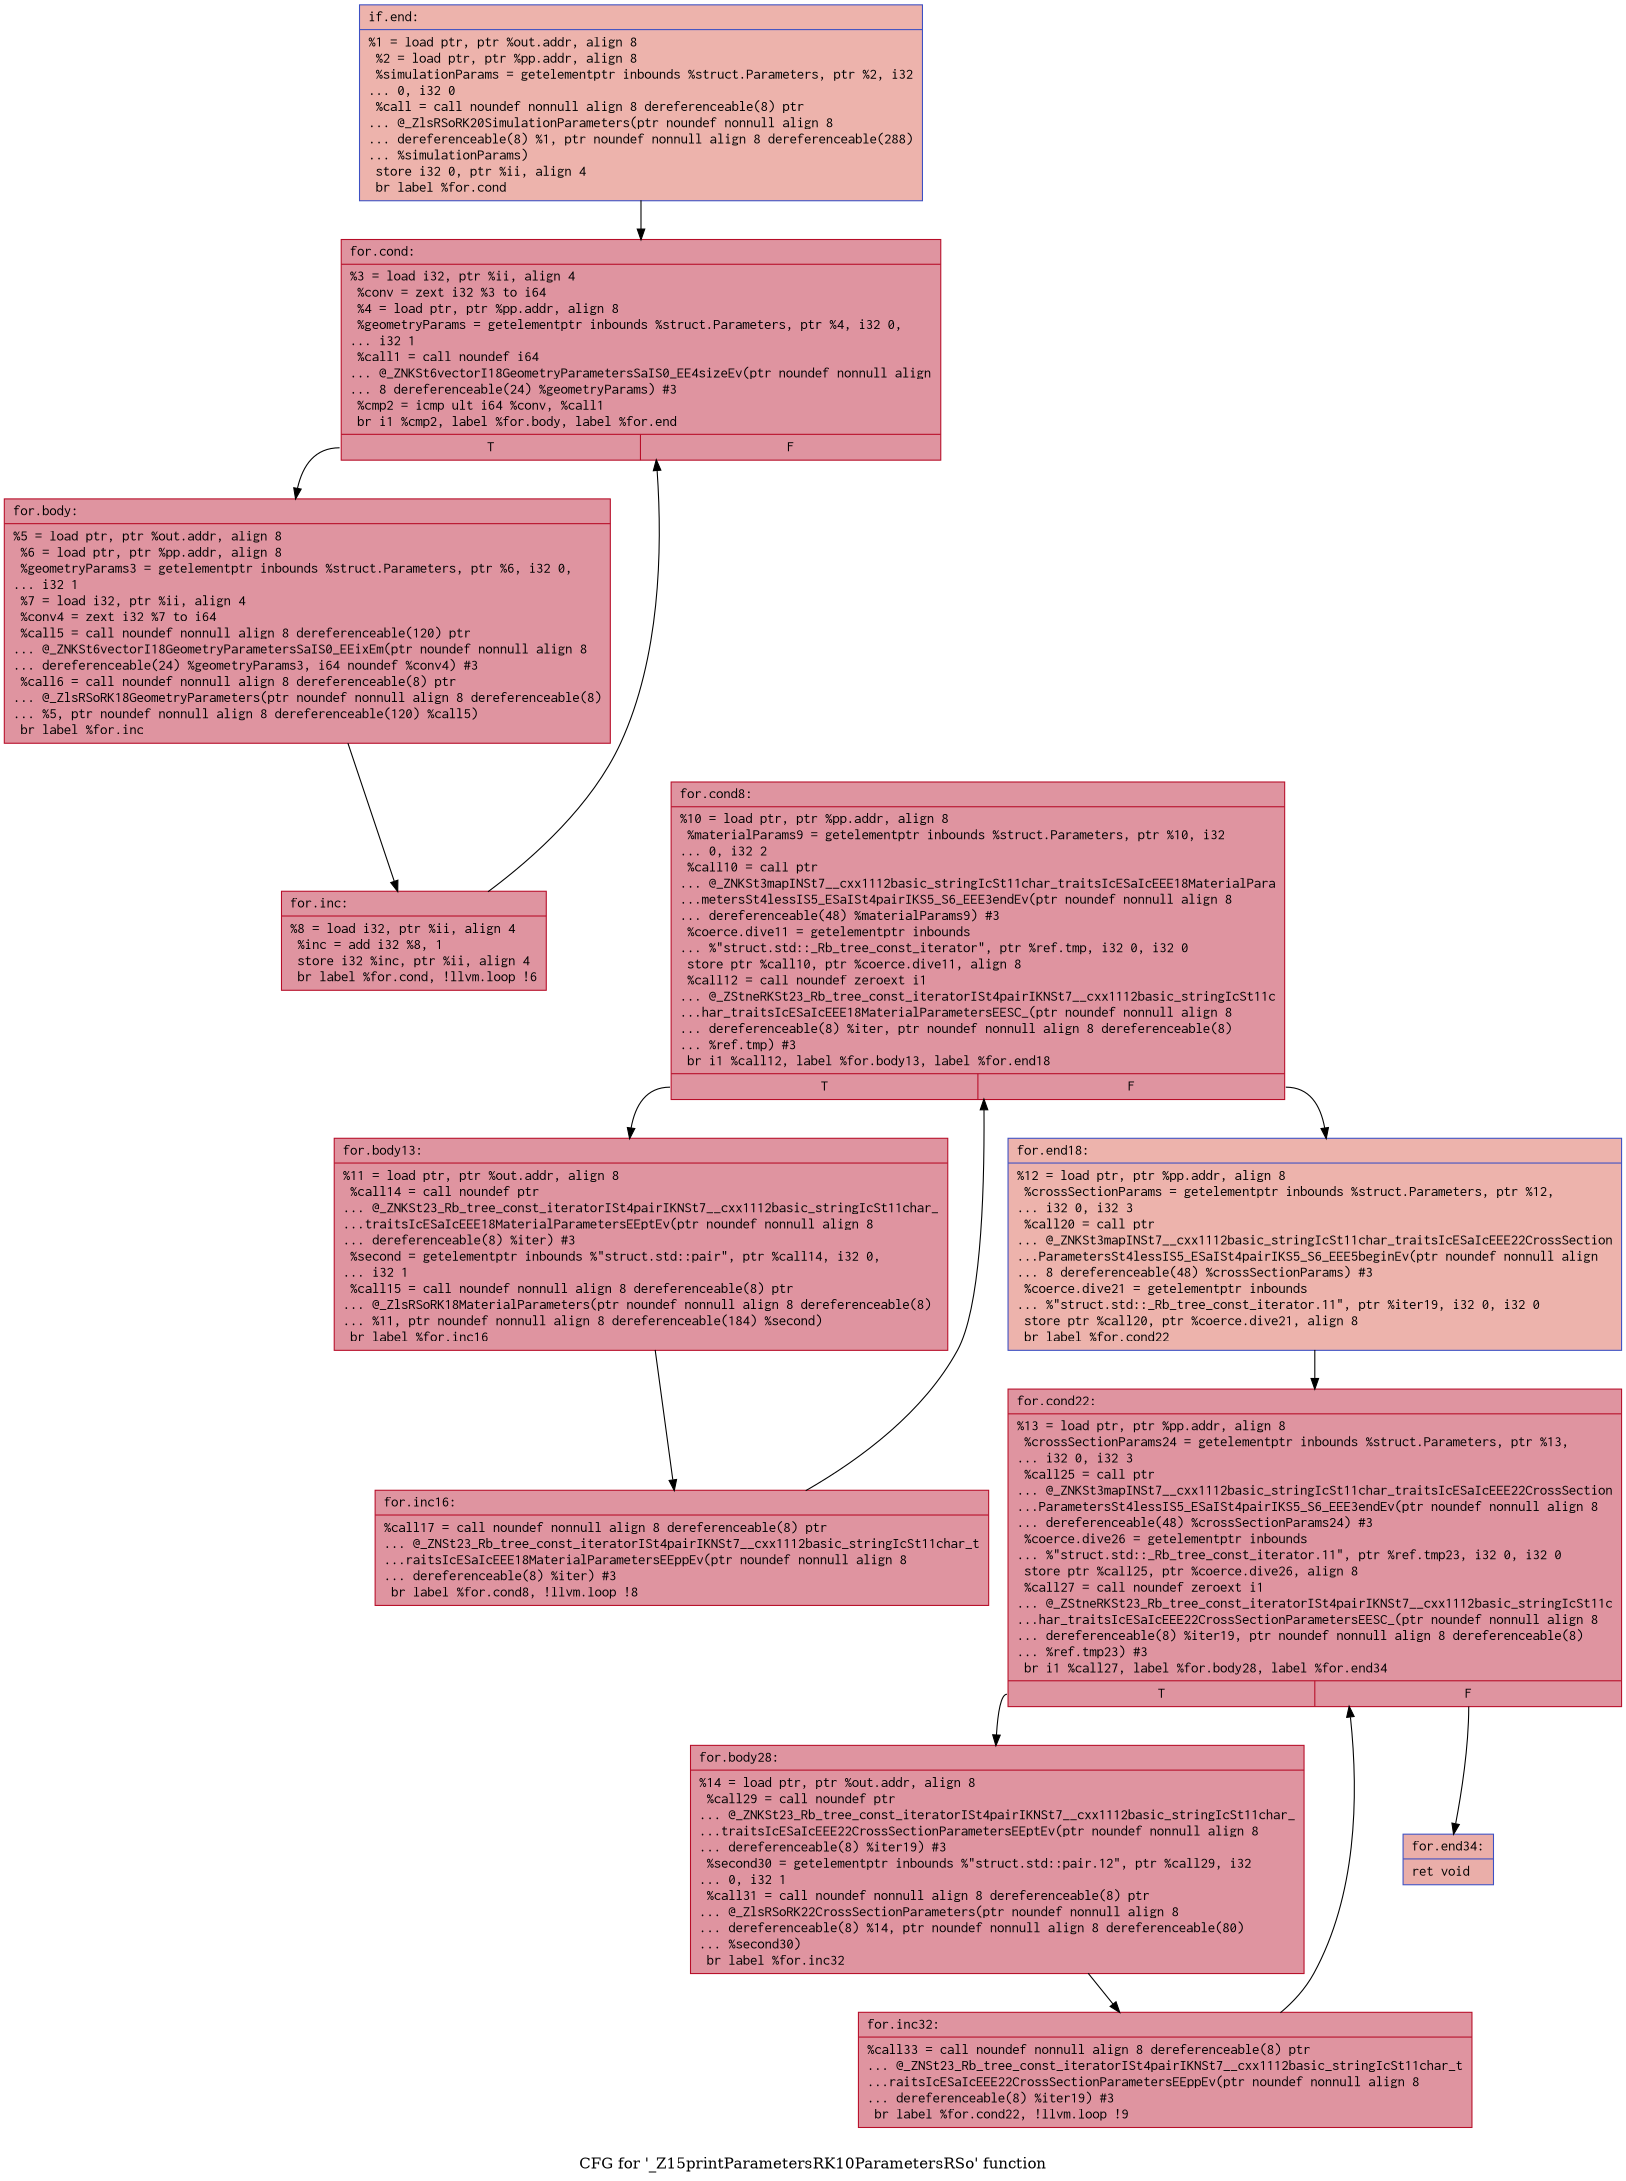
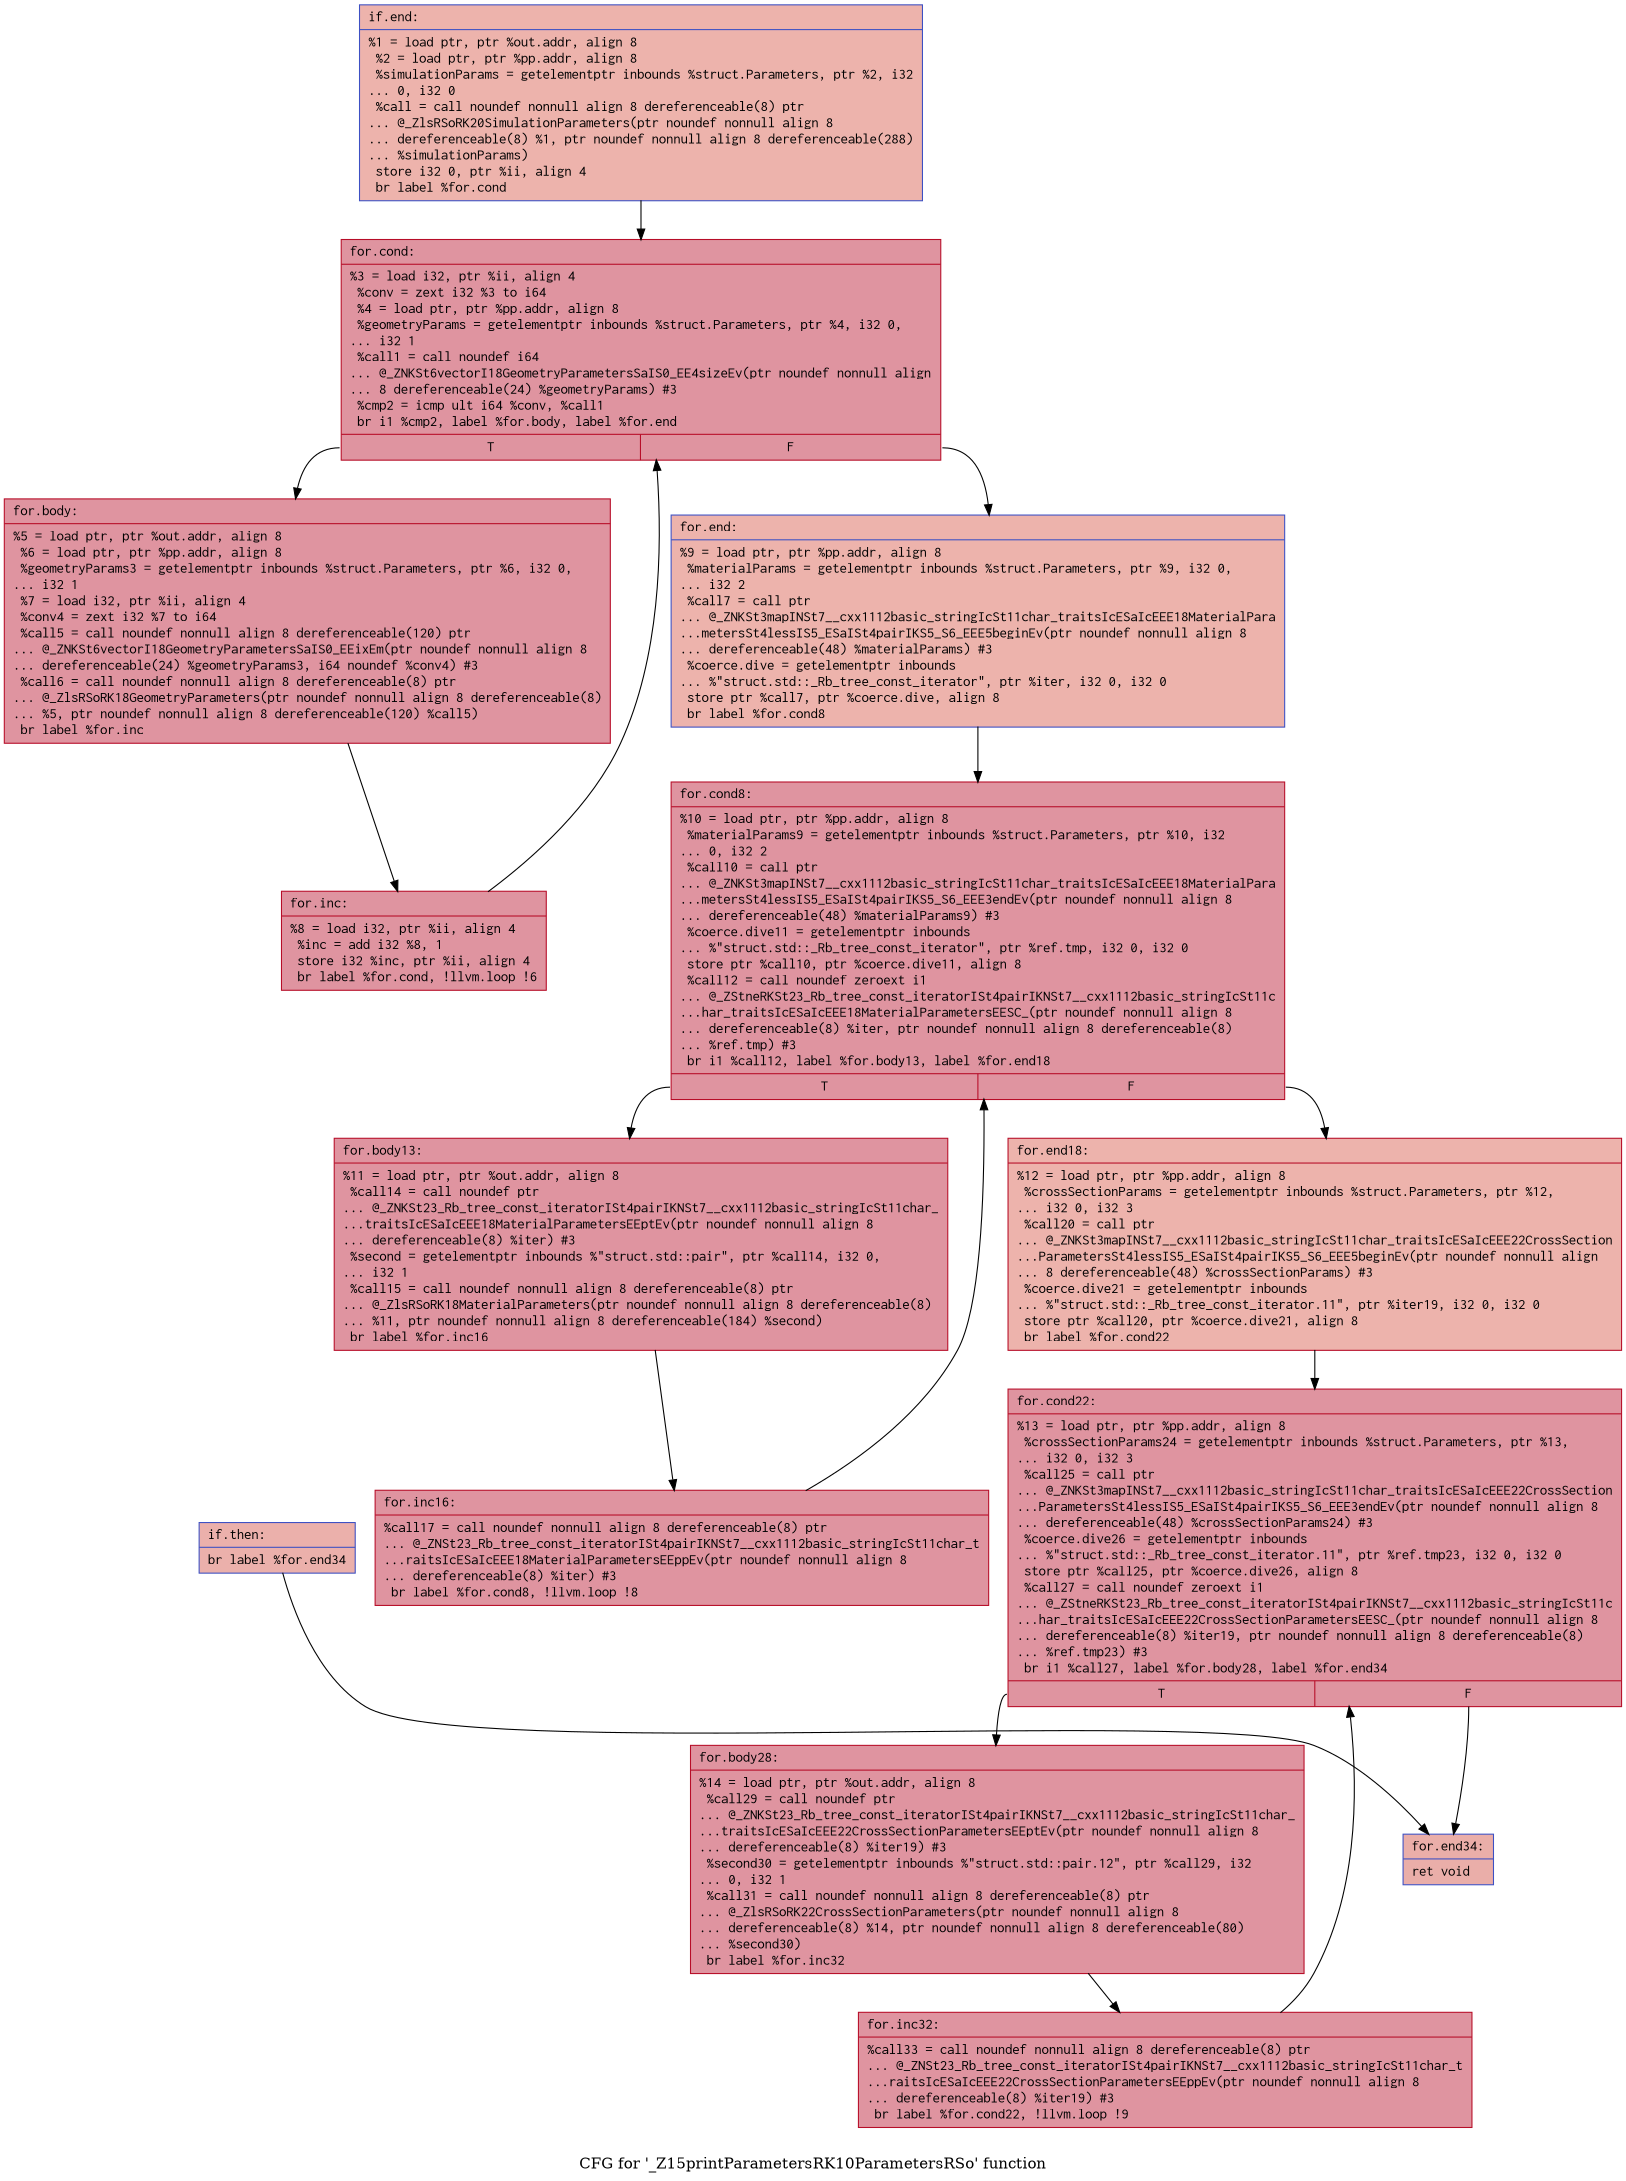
node "for.end:": added
node "for.end18:": color #3d50c3ff -> #b70d28ff
node "if.then:": added
